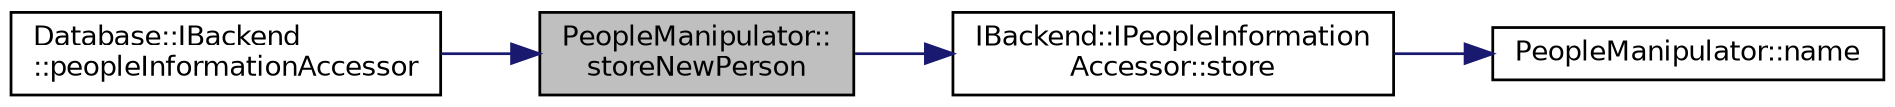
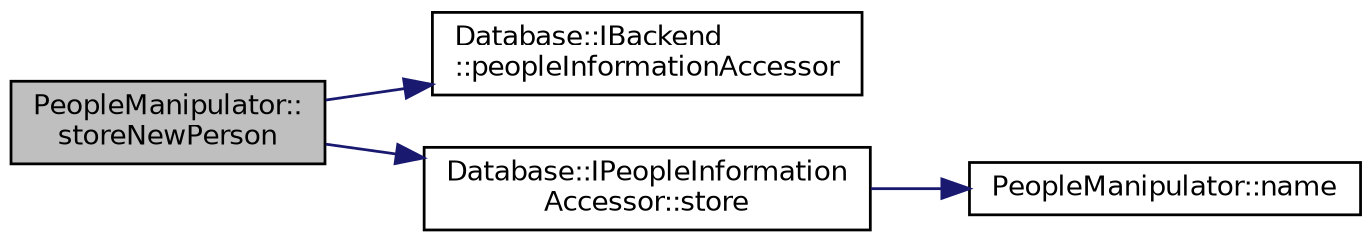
edge "Database::IBackend ::peopleInformationAccessor" -> "PeopleManipulator:: storeNewPerson": reversed
node "IBackend::IPeopleInformation Accessor::store": label "IBackend::IPeopleInformation Accessor::store" -> "Database::IPeopleInformation Accessor::store"
